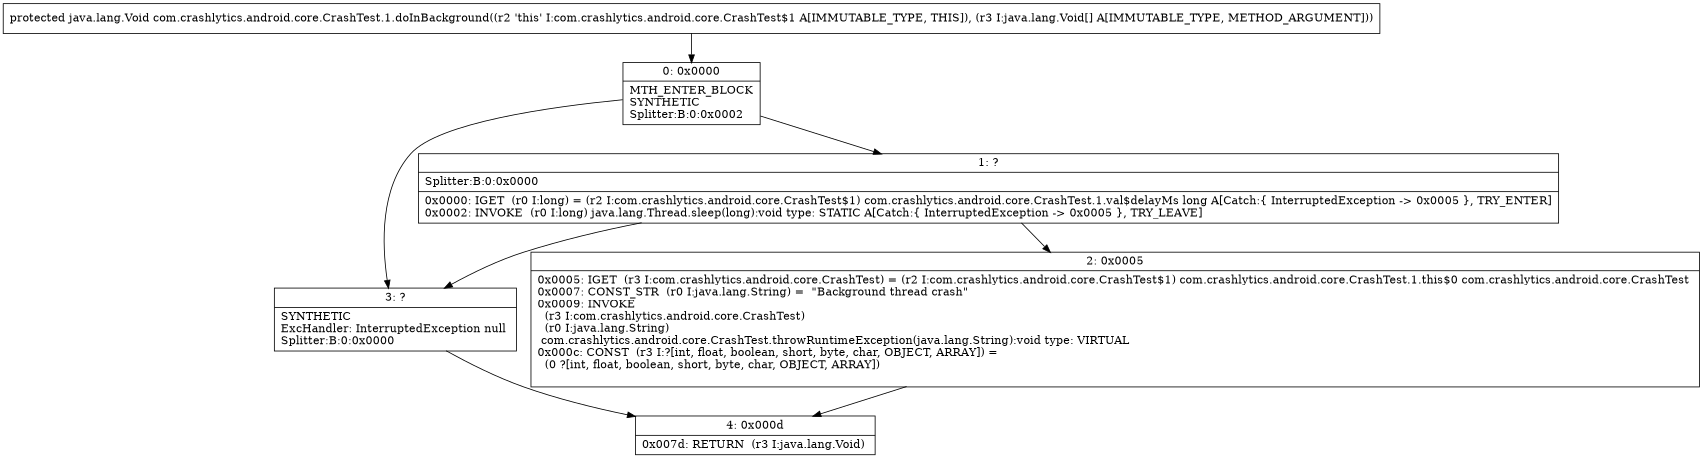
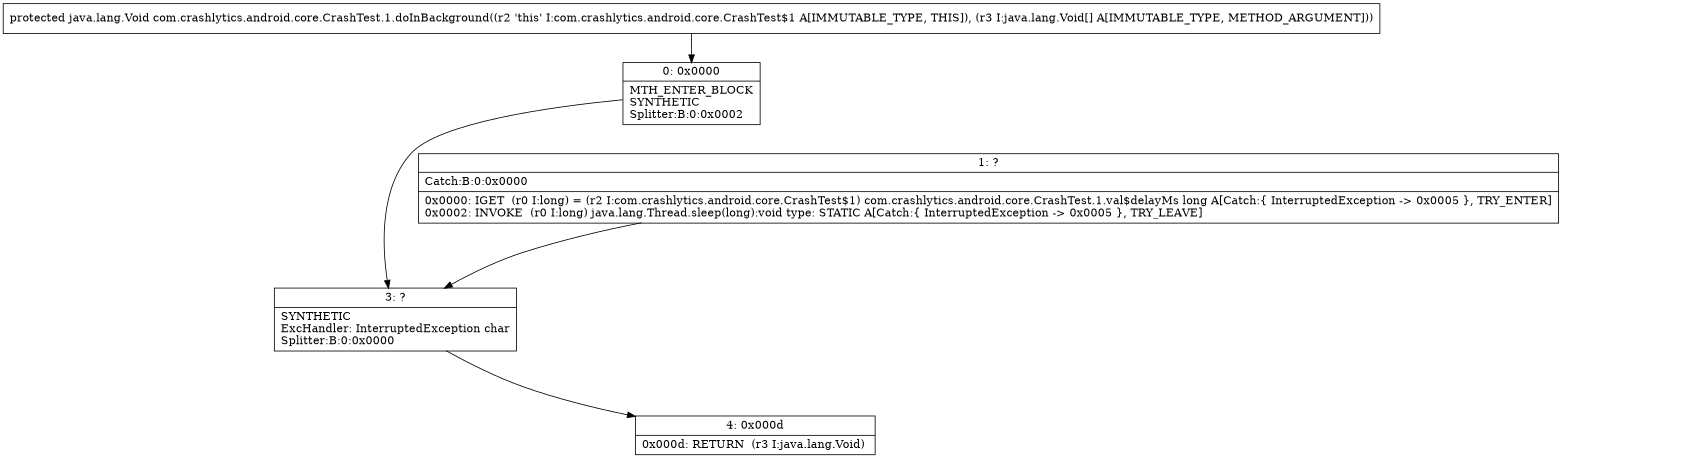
edge "0: 0x0000" -> "1: ?": removed
node "1: ?": text "Splitter:B:0:0x0000" -> "Catch:B:0:0x0000"
node "2: 0x0005": removed
node "3: ?": text "ExcHandler: InterruptedException null" -> "ExcHandler: InterruptedException char"
node "4: 0x000d": text "0x007d: RETURN  (r3 I:java.lang.Void)" -> "0x000d: RETURN  (r3 I:java.lang.Void)"
